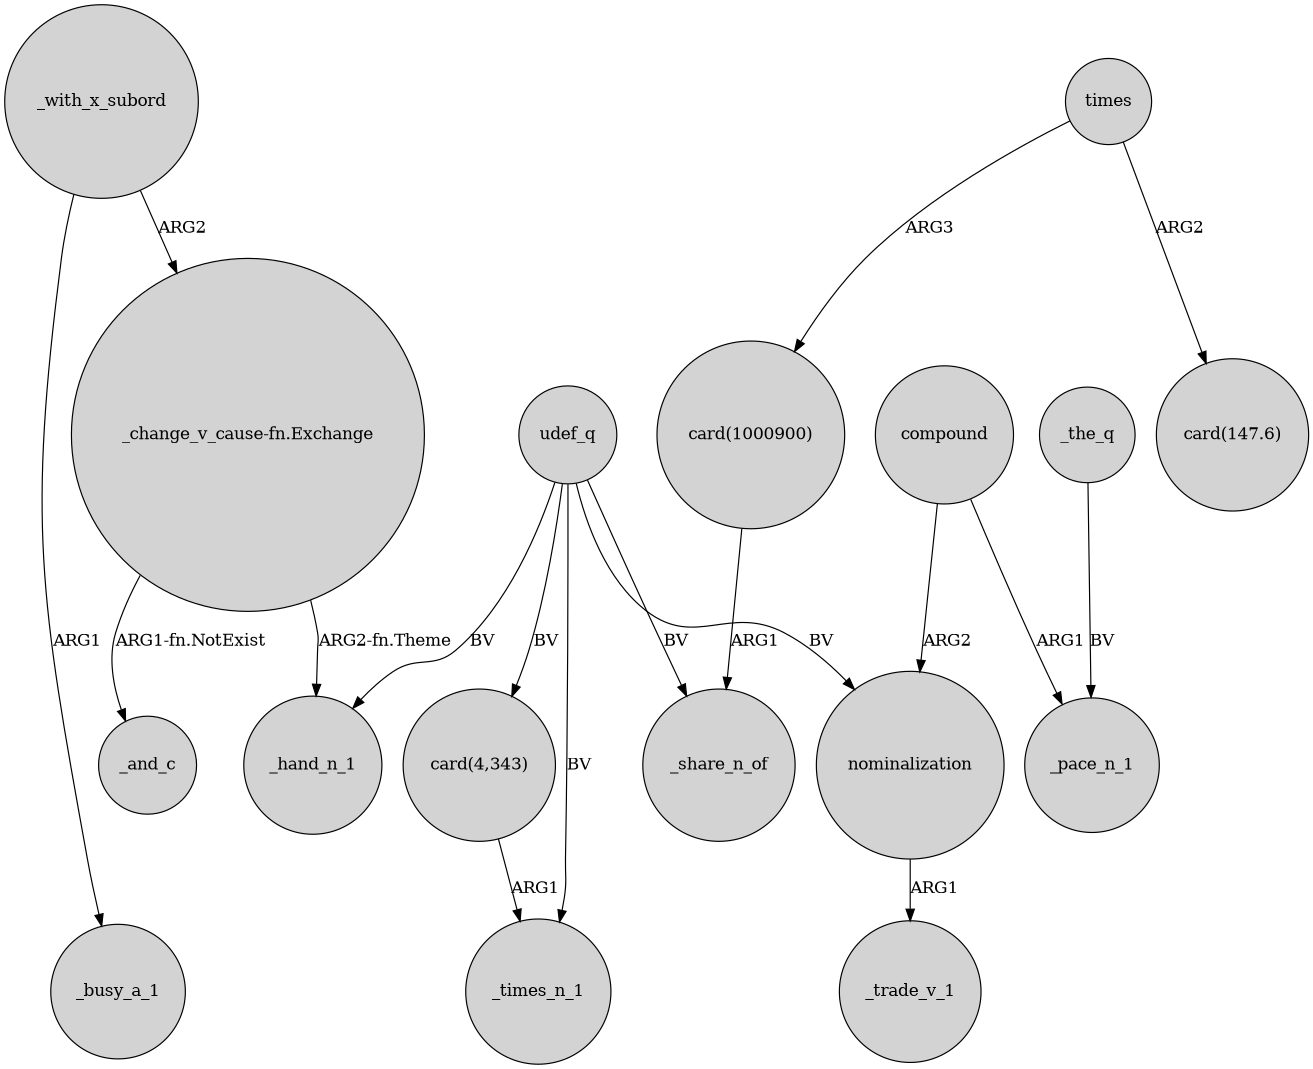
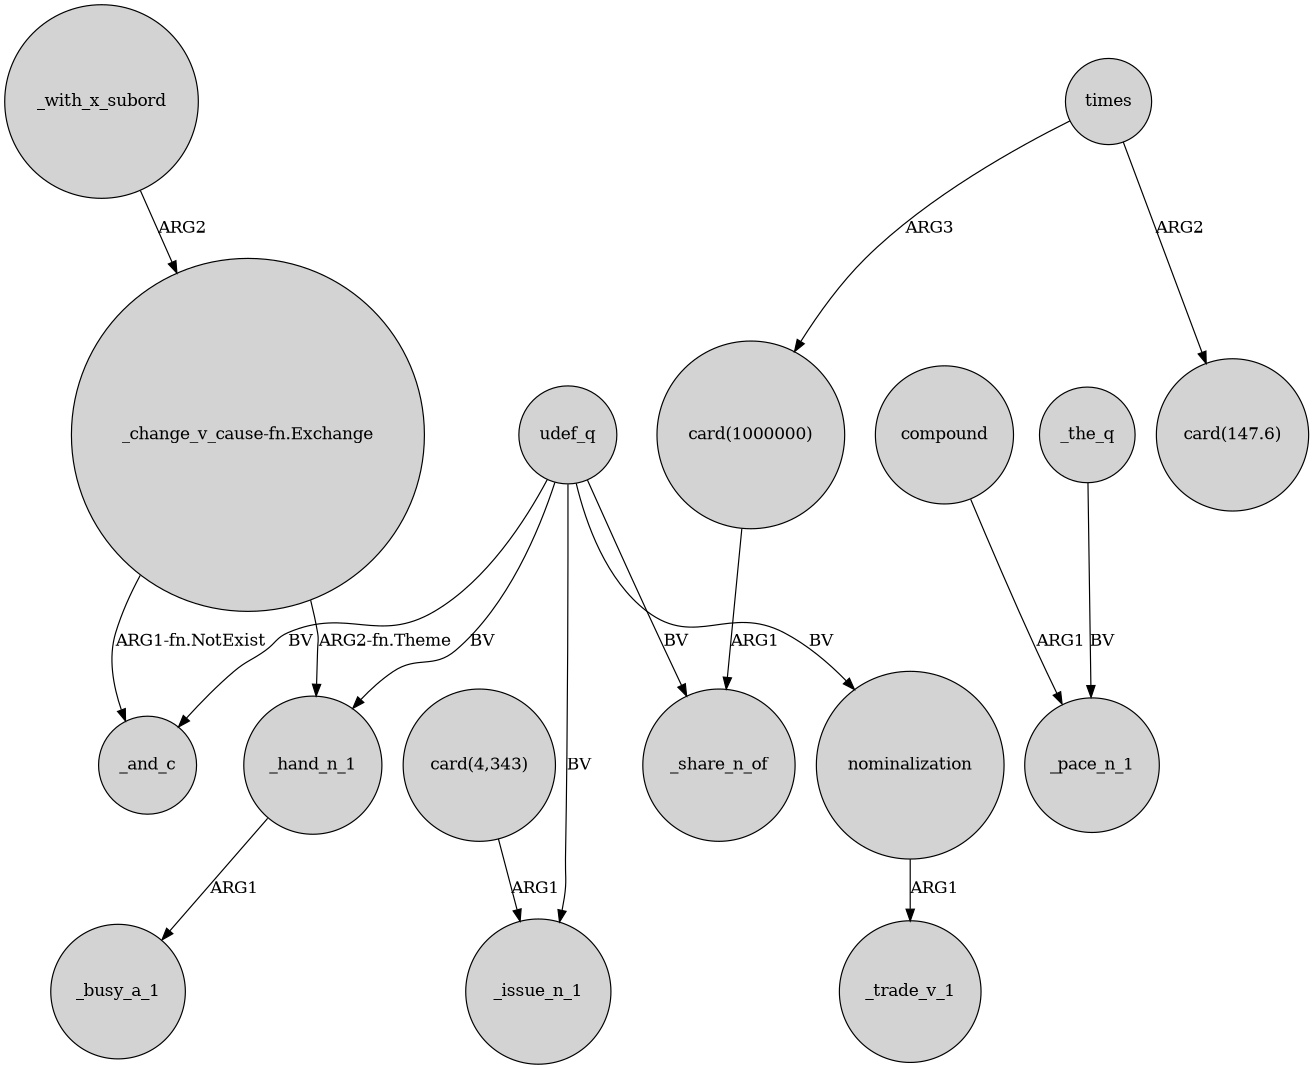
node "card(1000900)": label "card(1000900)" -> "card(1000000)"
edge "_with_x_subord" -> "_busy_a_1": now "_hand_n_1" -> "_busy_a_1"
edge "compound" -> "nominalization": removed, label "ARG2"
edge "udef_q" -> "card(4,343)": now "udef_q" -> "_and_c"
node "_times_n_1": label "_times_n_1" -> "_issue_n_1"
